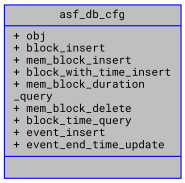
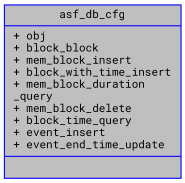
node "asf_db_cfg": text "+ block_insert" -> "+ block_block"
